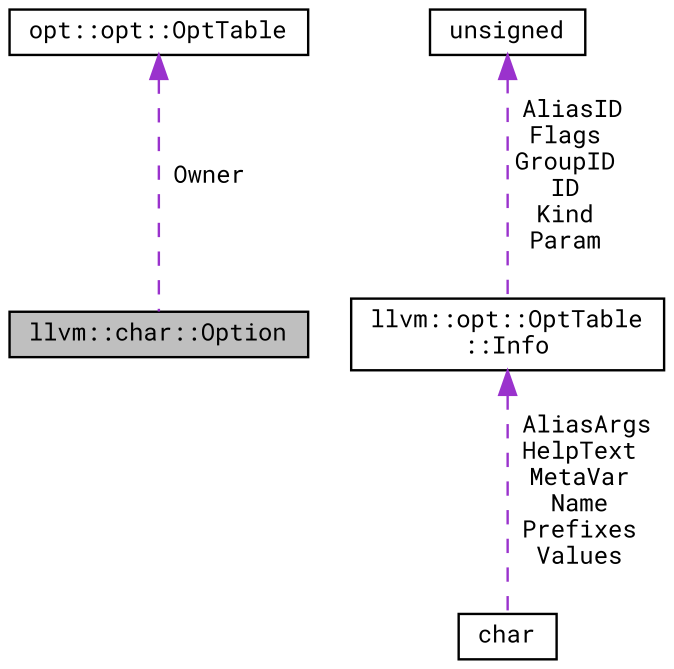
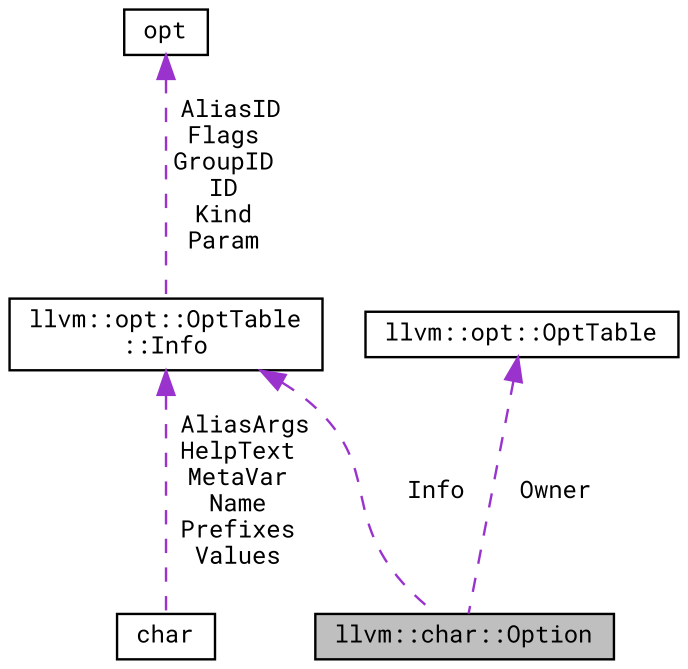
node "opt::opt::OptTable": label "opt::opt::OptTable" -> "llvm::opt::OptTable"
node "unsigned": label "unsigned" -> "opt"
edge "llvm::char::Option" -> "llvm::opt::OptTable ::Info": added, label "Info"
